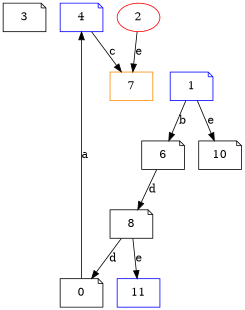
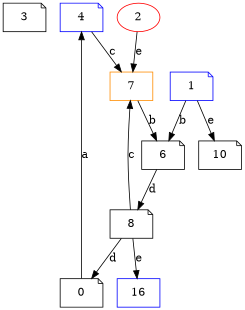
edge "7" -> "6": added, label "b"
edge "8" -> "7": added, label "c"
node "11": label "11" -> "16"
